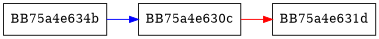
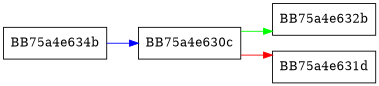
node "BB75a4e632b": added
